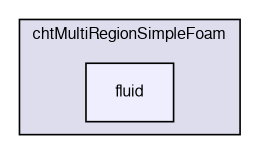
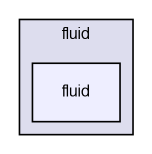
cluster "chtMultiRegionSimpleFoam": label "chtMultiRegionSimpleFoam" -> "fluid"
